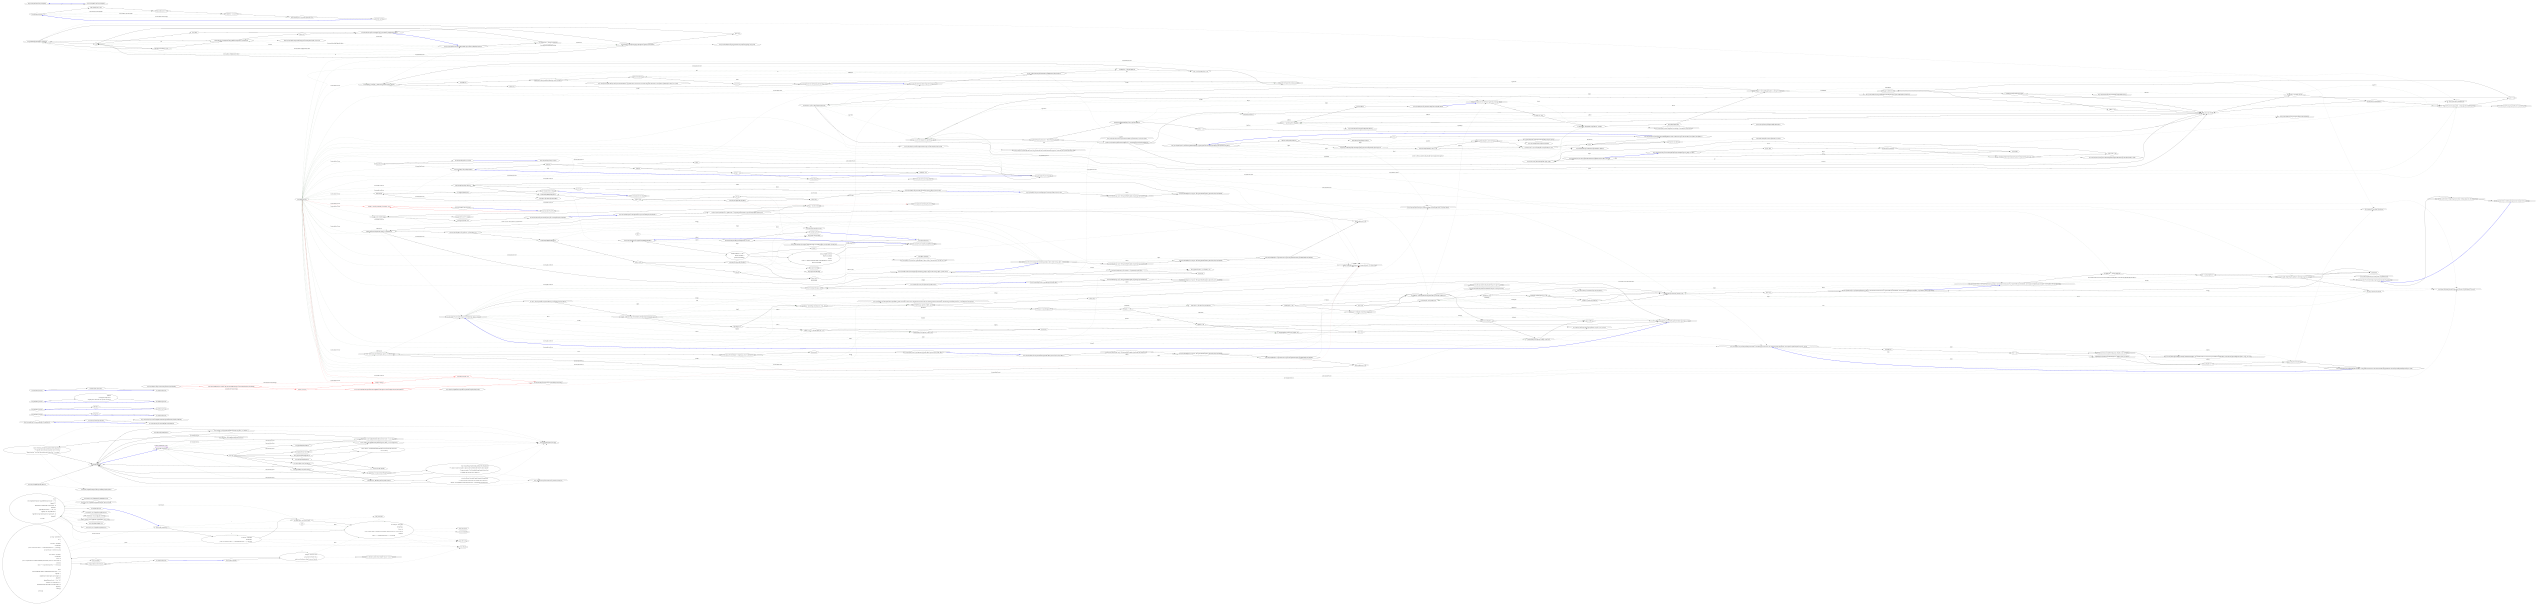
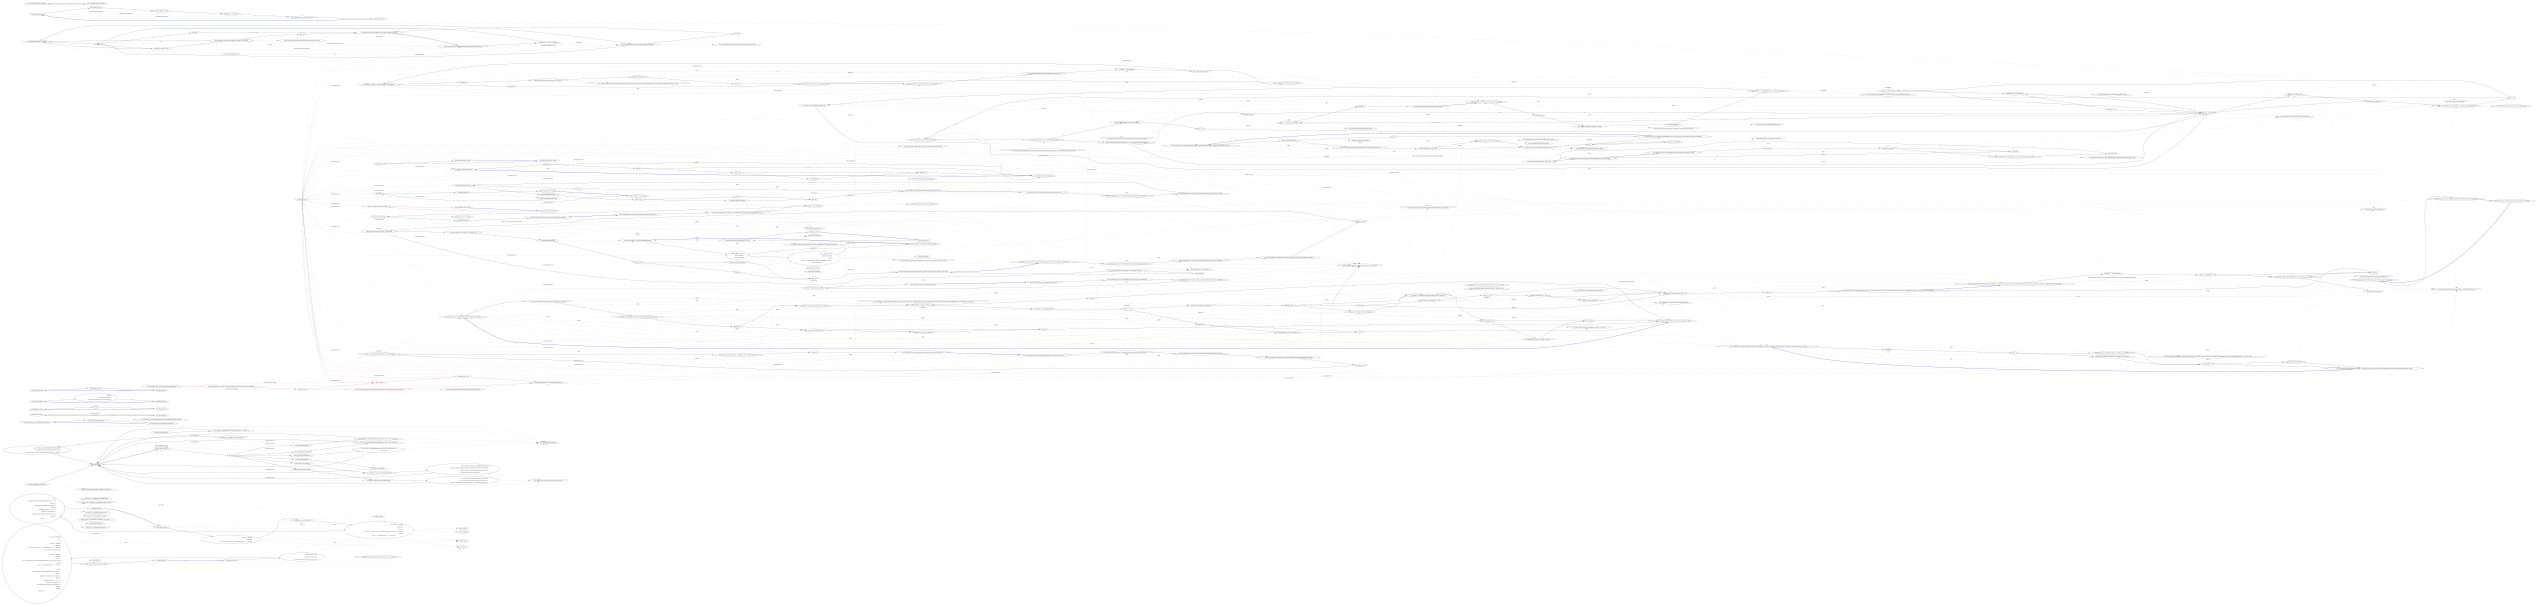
node "Entry CommandLine.Parsing.OptionInfo.CreateInstance(object)": added
